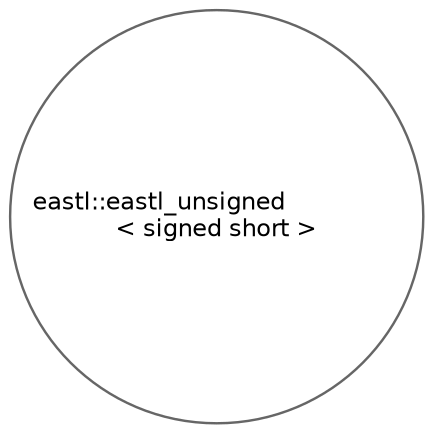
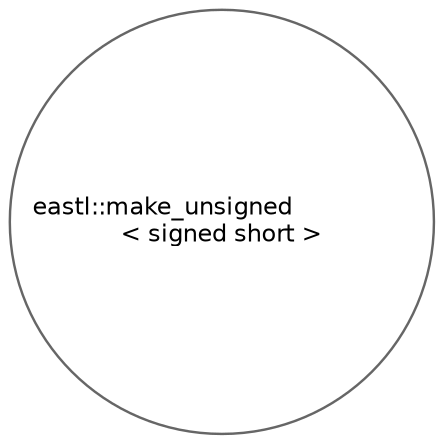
node "eastl::eastl_unsigned < signed short >": label "eastl::eastl_unsigned < signed short >" -> "eastl::make_unsigned < signed short >"
